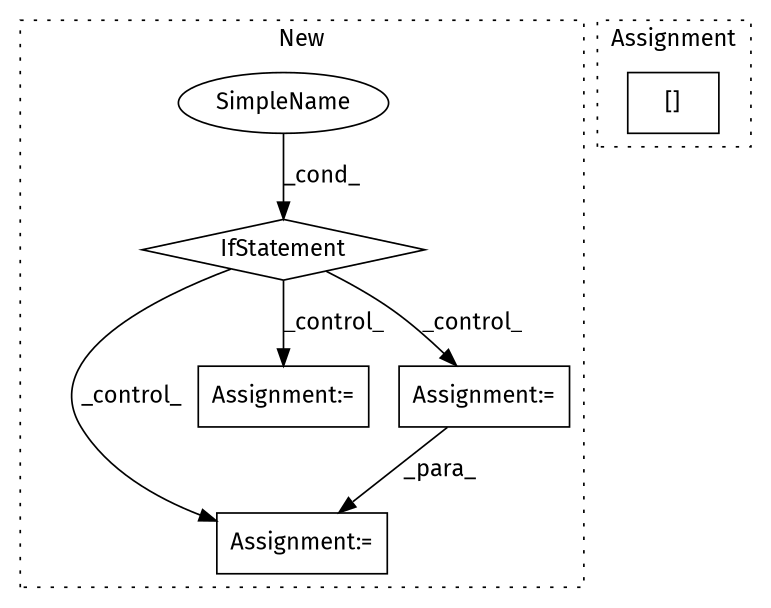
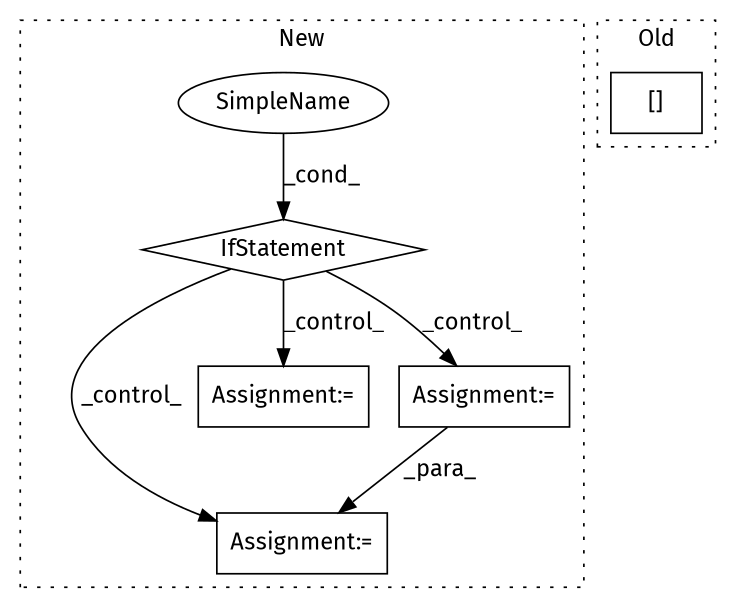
cluster "Assignment": label "Assignment" -> "Old"
